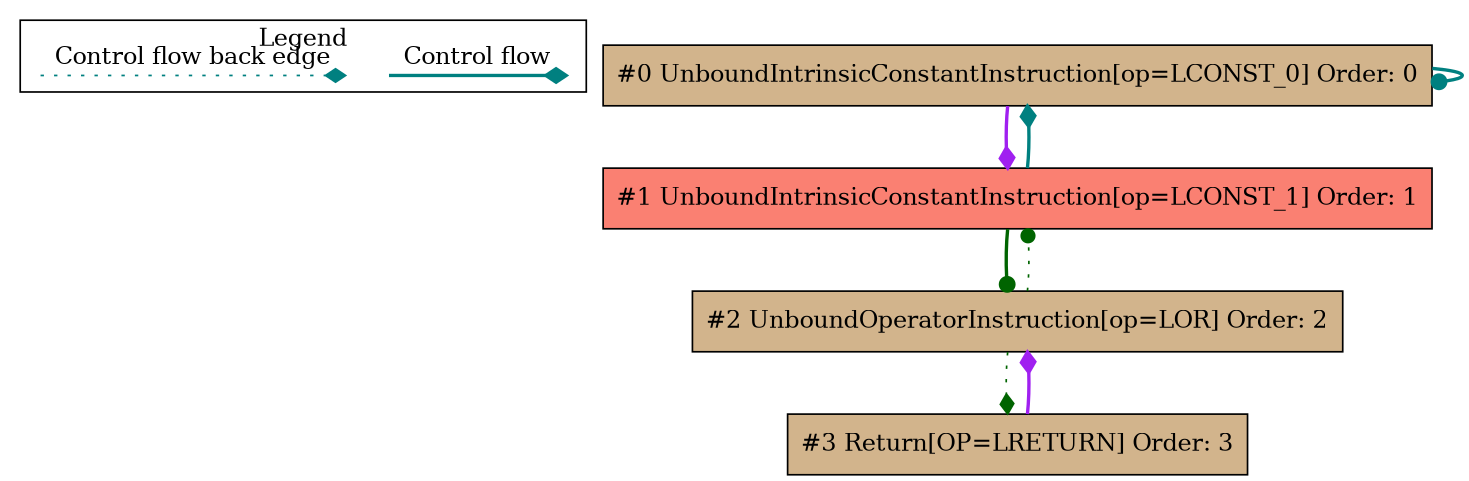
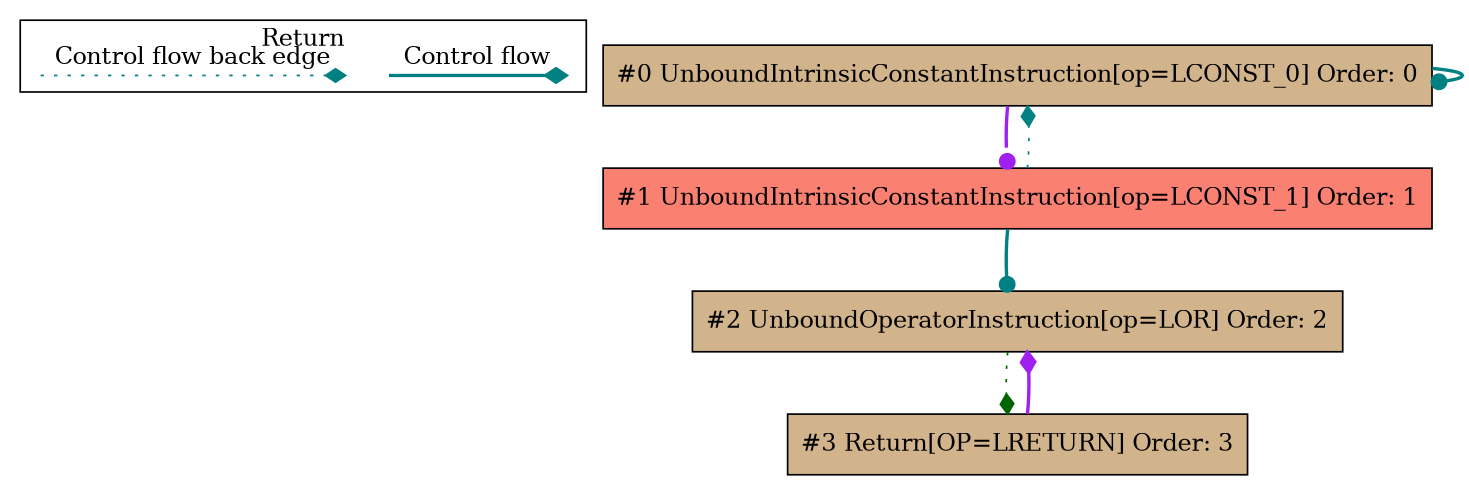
cluster "Legend": label "Legend" -> "Return"
edge "#0 UnboundIntrinsicConstantInstruction[op=LCONST_0] Order: 0" -> "#1 UnboundIntrinsicConstantInstruction[op=LCONST_1] Order: 1": arrowhead diamond -> dot
edge "#1 UnboundIntrinsicConstantInstruction[op=LCONST_1] Order: 1" -> "#0 UnboundIntrinsicConstantInstruction[op=LCONST_0] Order: 0": style bold -> dotted
edge "#1 UnboundIntrinsicConstantInstruction[op=LCONST_1] Order: 1" -> "#2 UnboundOperatorInstruction[op=LOR] Order: 2": color darkgreen -> teal
edge "#2 UnboundOperatorInstruction[op=LOR] Order: 2" -> "#1 UnboundIntrinsicConstantInstruction[op=LCONST_1] Order: 1": removed
